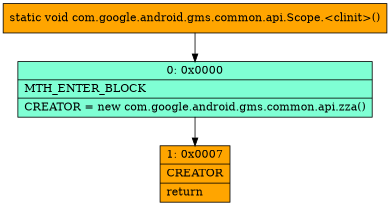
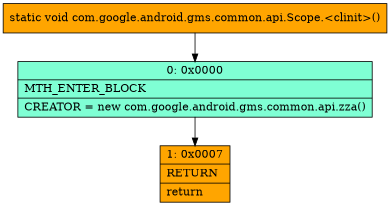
node "1: 0x0007": text "CREATOR" -> "RETURN"
